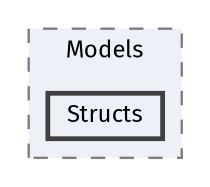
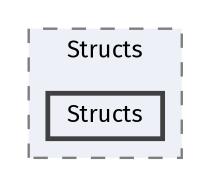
cluster "Models": label "Models" -> "Structs"
